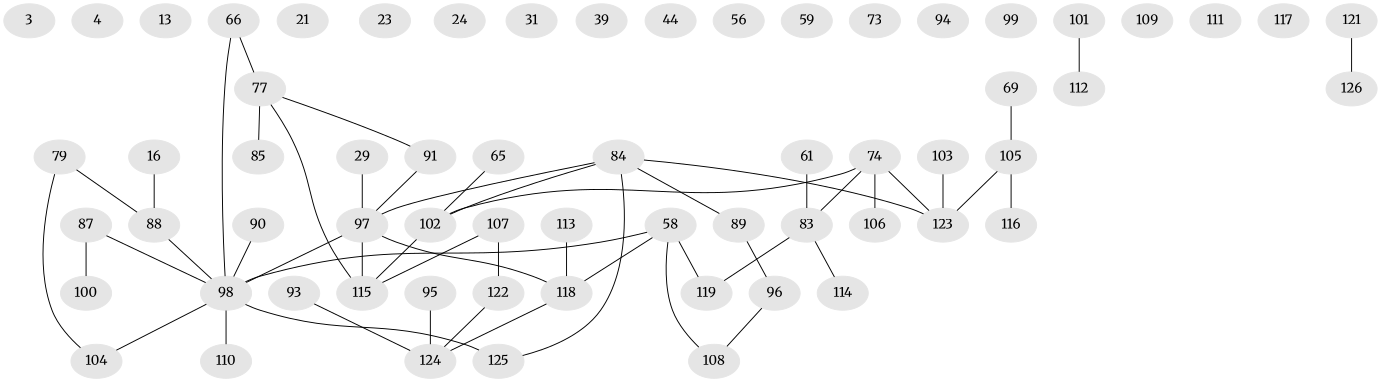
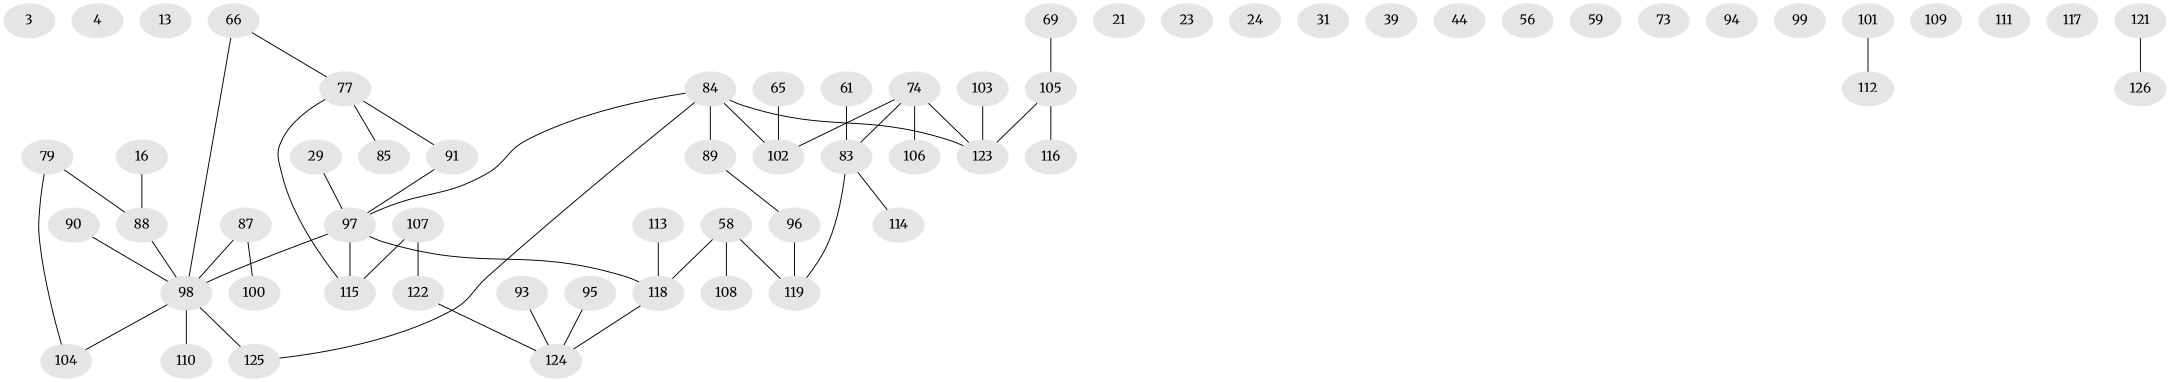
edge "58" -- "98": removed
edge "102" -- "115": removed
edge "96" -- "108": now "96" -- "119"
